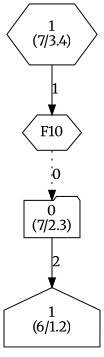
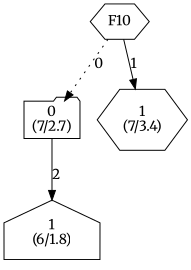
edge "1 (7/3.4)" -> "F10": reversed
node "0 (7/2.3)": label "0 (7/2.3)" -> "0 (7/2.7)"
node "1 (6/1.2)": label "1 (6/1.2)" -> "1 (6/1.8)"
